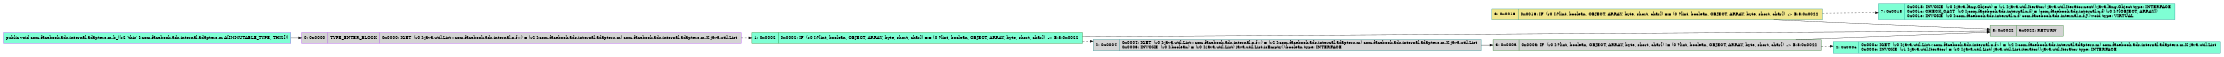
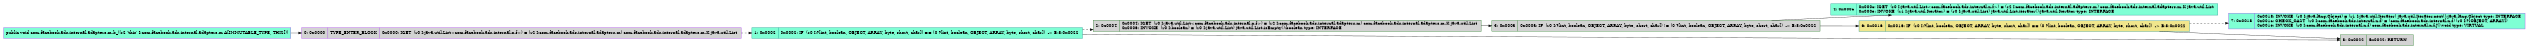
node "7: 0x0018": color teal -> purple
edge "3: 0x000a" -> "8: 0x0022": now "3: 0x000a" -> "6: 0x0016"
node "1: 0x0002": color darkgreen -> teal
node "2: 0x0004": color teal -> darkgreen
edge "3: 0x000a" -> "4: 0x000c": style dashed -> solid
